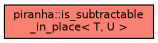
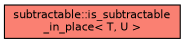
node "piranha::is_subtractable _in_place< T, U >": label "piranha::is_subtractable _in_place< T, U >" -> "subtractable::is_subtractable _in_place< T, U >"
